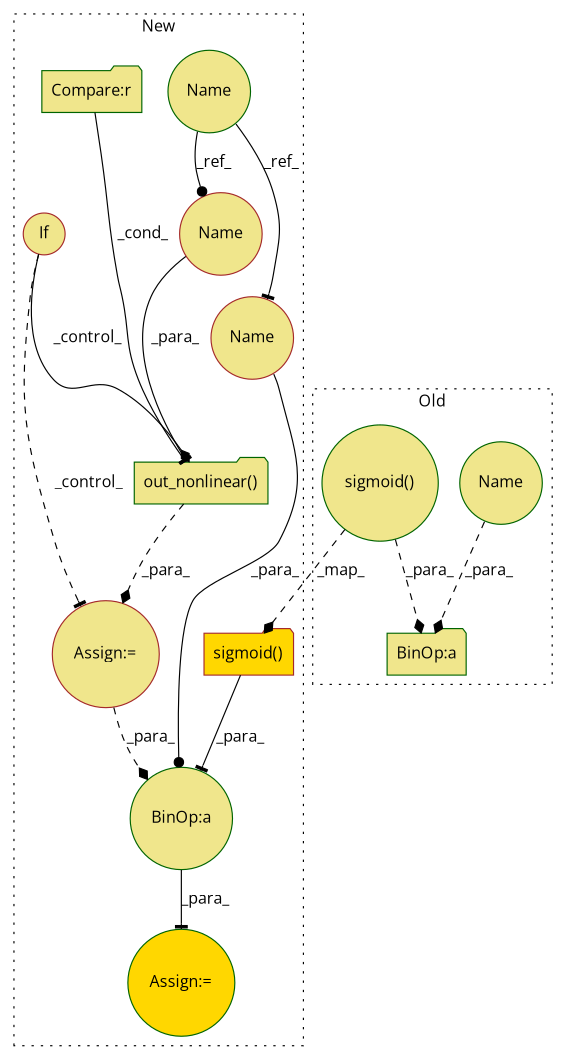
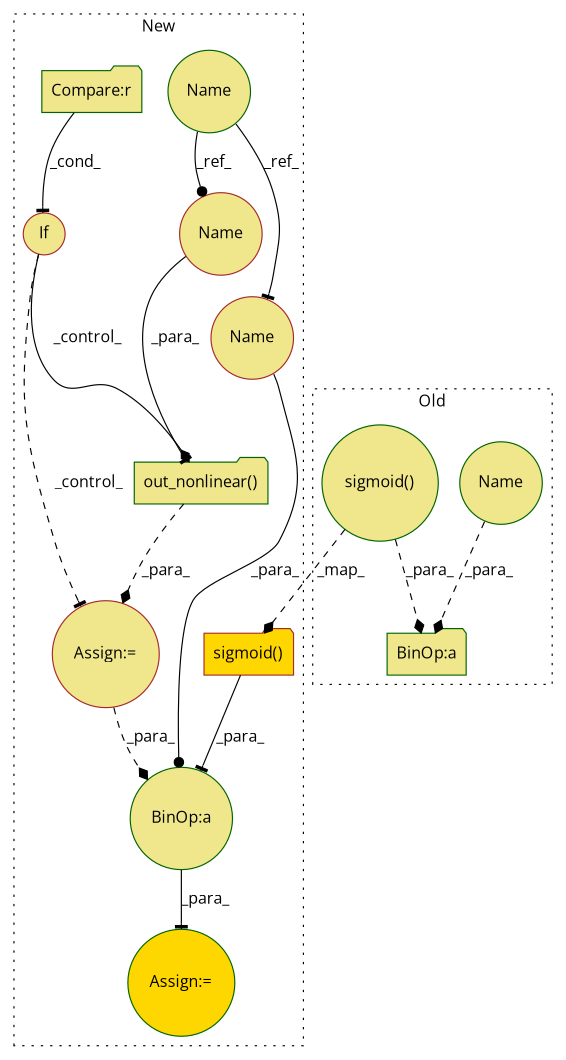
edge "Compare:r" -> "out_nonlinear()": now "Compare:r" -> "If"
